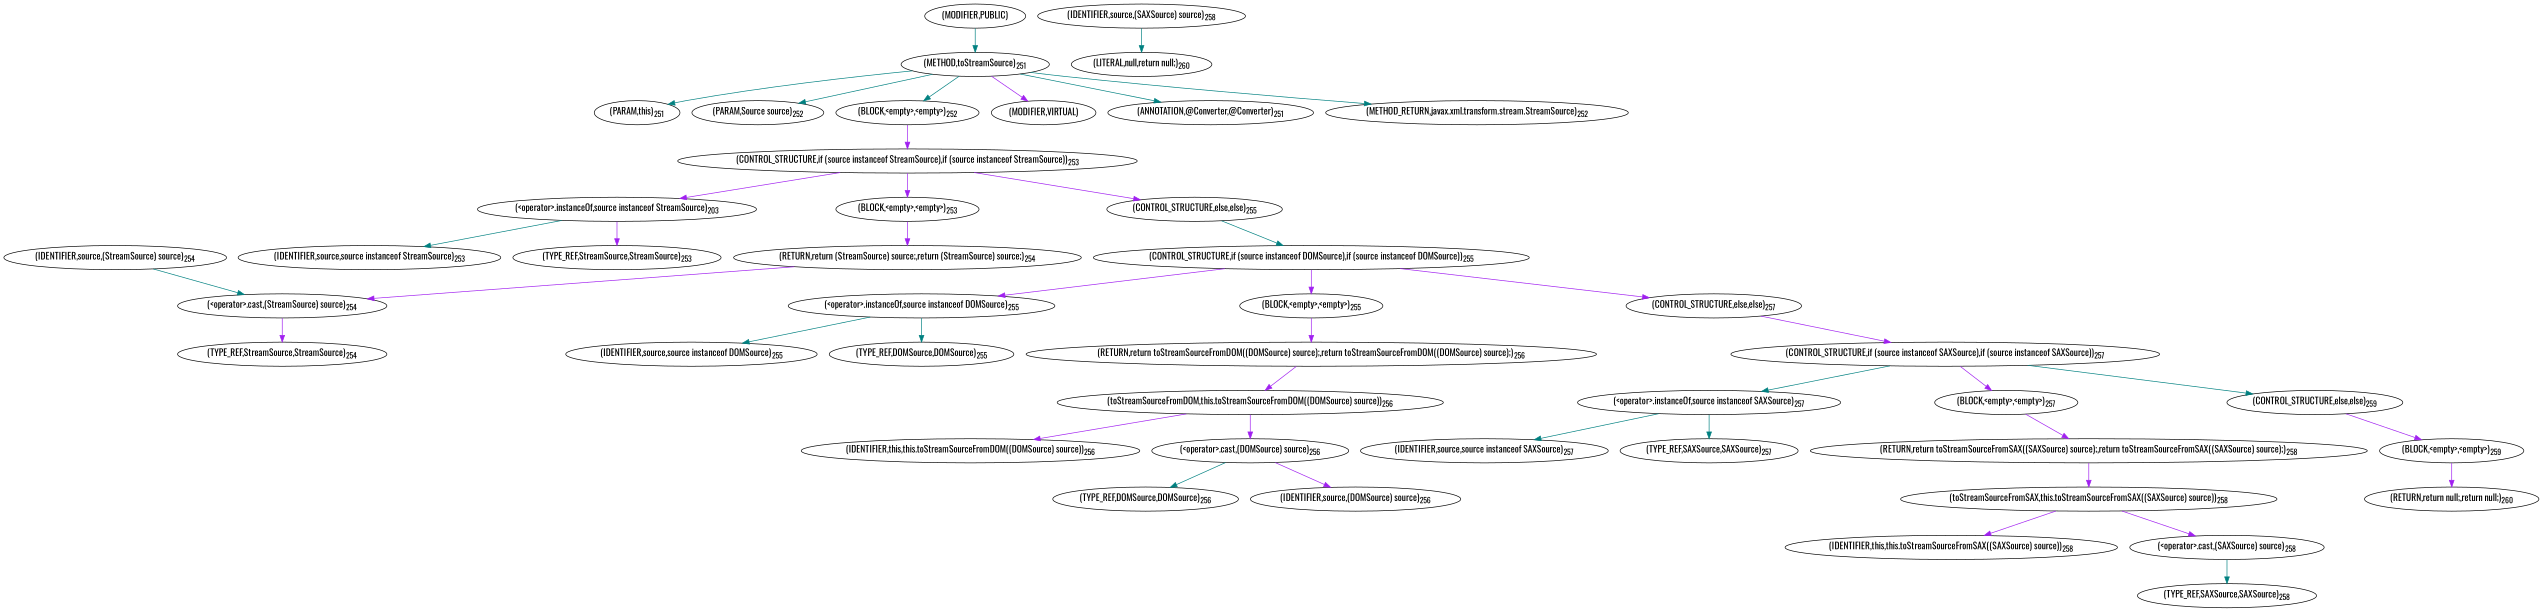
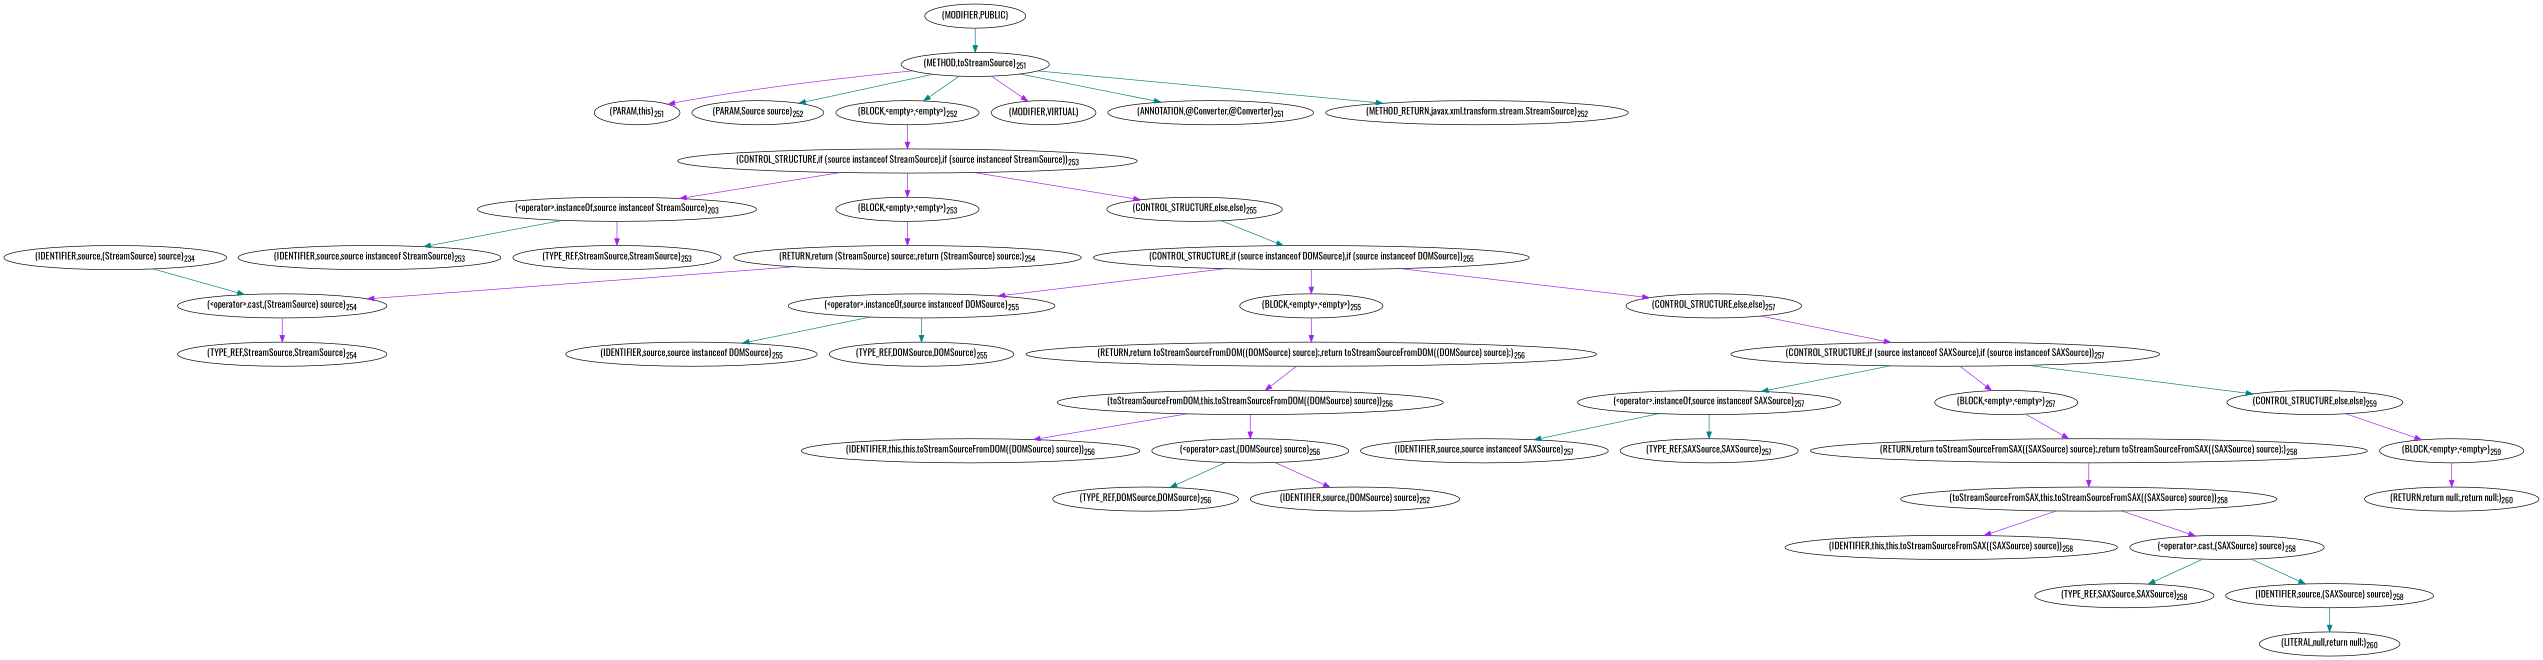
edge "(METHOD,toStreamSource)" -> "(PARAM,this)": color teal -> purple
node "(IDENTIFIER,source,(StreamSource) source)": text "254" -> "234"
node "(IDENTIFIER,source,(DOMSource) source)": text "256" -> "252"
edge "(<operator>.cast,(SAXSource) source)" -> "(IDENTIFIER,source,(SAXSource) source)": added
